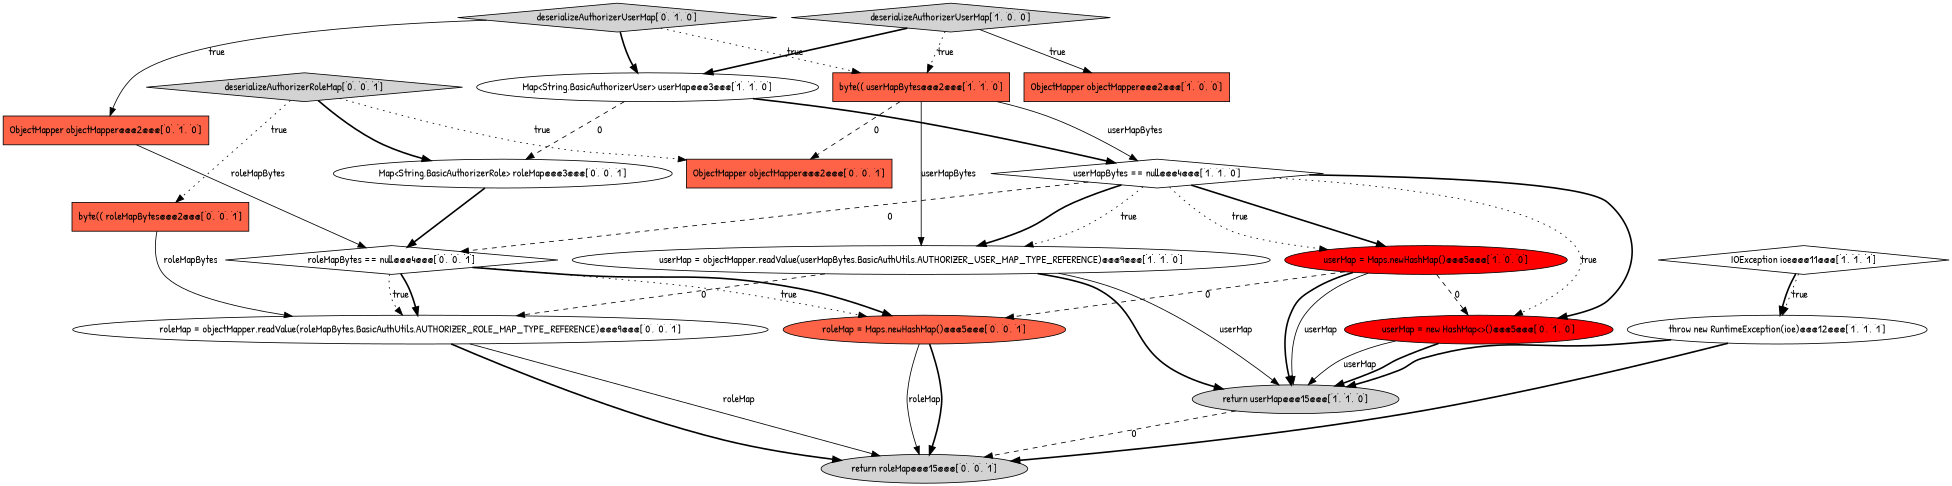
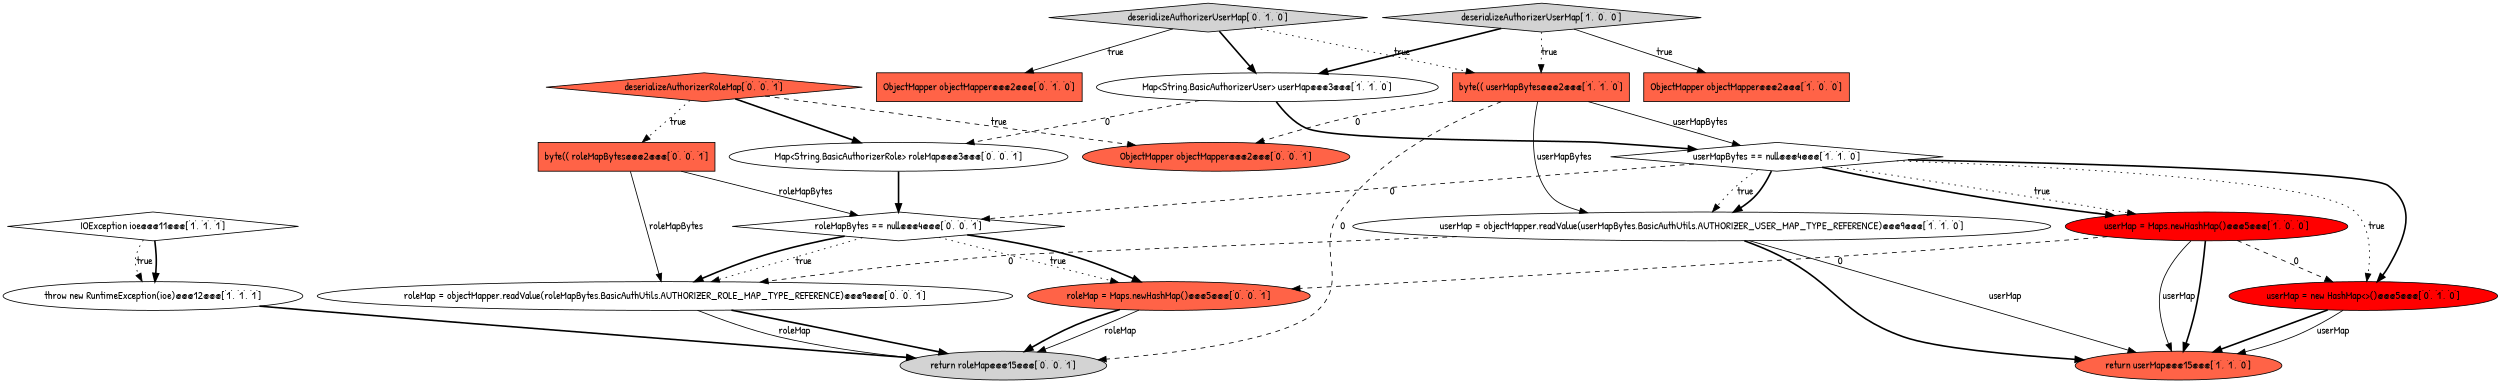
node "deserializeAuthorizerRoleMap['0', '0', '1']": fillcolor lightgray -> tomato
edge "deserializeAuthorizerRoleMap['0', '0', '1']" -> "ObjectMapper objectMapper@@@2@@@['0', '0', '1']": style dotted -> dashed
node "ObjectMapper objectMapper@@@2@@@['0', '0', '1']": shape box -> ellipse
edge "ObjectMapper objectMapper@@@2@@@['0', '1', '0']" -> "roleMapBytes == null@@@4@@@['0', '0', '1']": now "byte(( roleMapBytes@@@2@@@['0', '0', '1']" -> "roleMapBytes == null@@@4@@@['0', '0', '1']"
edge "throw new RuntimeException(ioe)@@@12@@@['1', '1', '1']" -> "return userMap@@@15@@@['1', '1', '0']": removed
node "return userMap@@@15@@@['1', '1', '0']": fillcolor lightgray -> tomato
edge "return userMap@@@15@@@['1', '1', '0']" -> "return roleMap@@@15@@@['0', '0', '1']": now "byte(( userMapBytes@@@2@@@['1', '1', '0']" -> "return roleMap@@@15@@@['0', '0', '1']"
